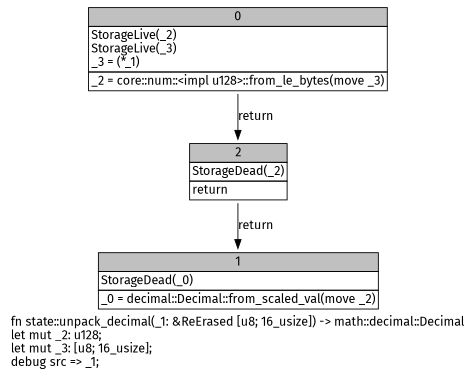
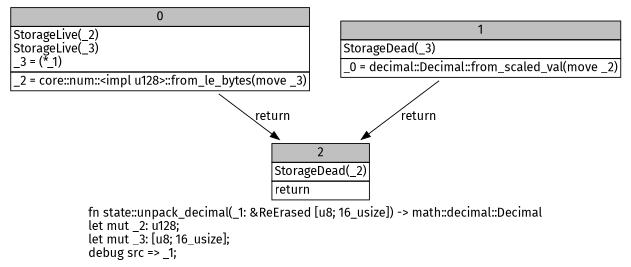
edge "2" -> "1": reversed
node "1": text "StorageDead(_0)" -> "StorageDead(_3)"
